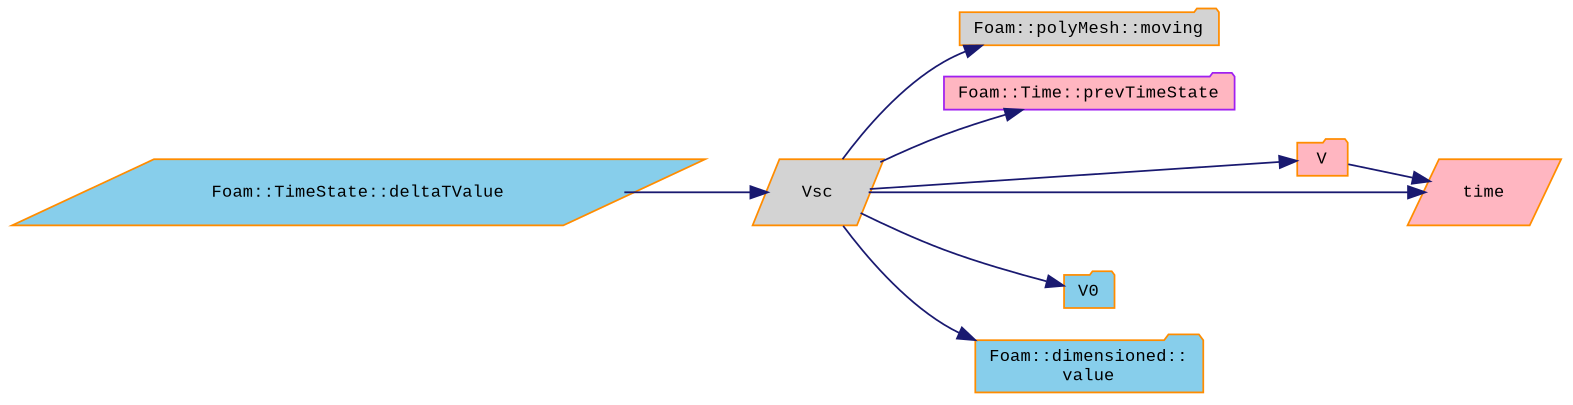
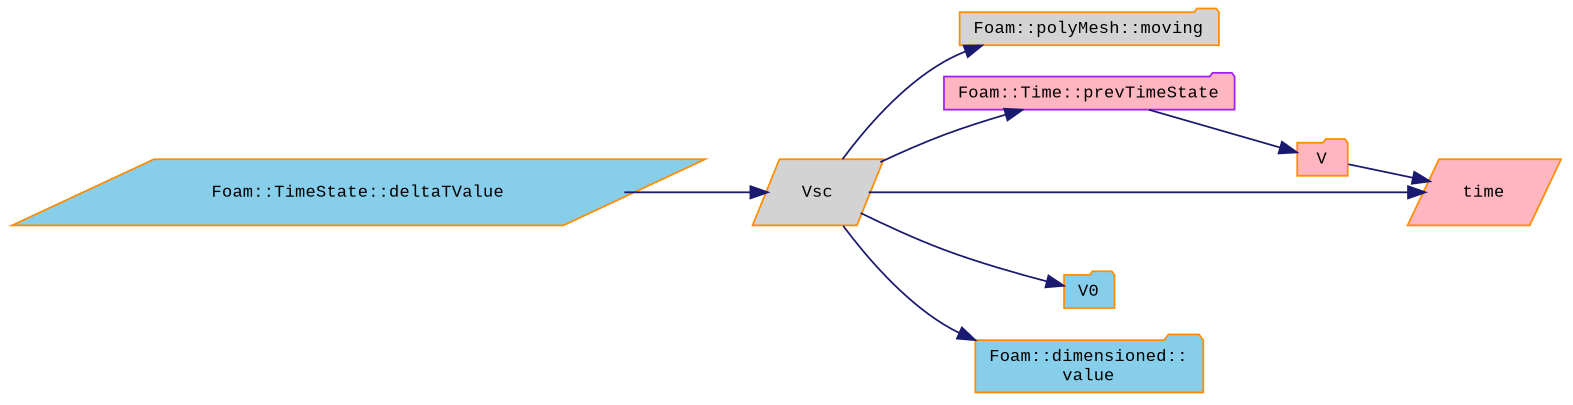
edge "Vsc" -> "V": now "Foam::Time::prevTimeState" -> "V"
